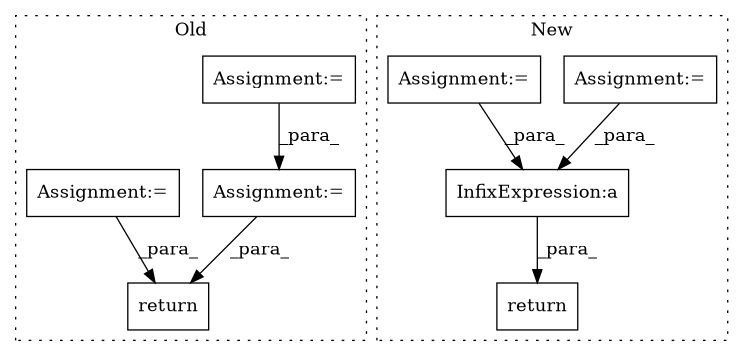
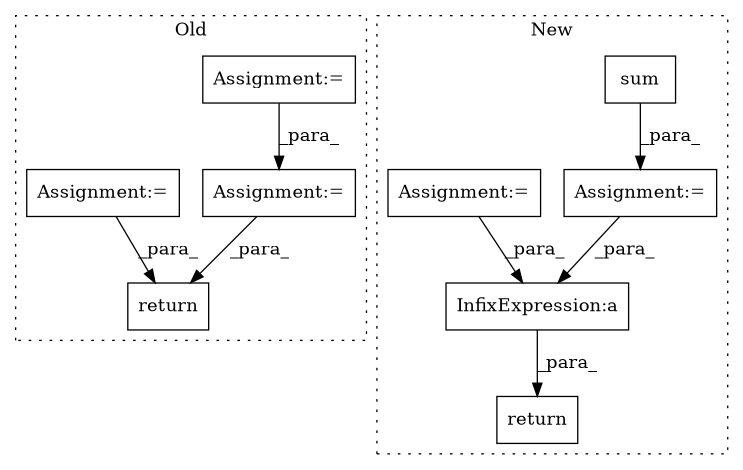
node "sum": added
